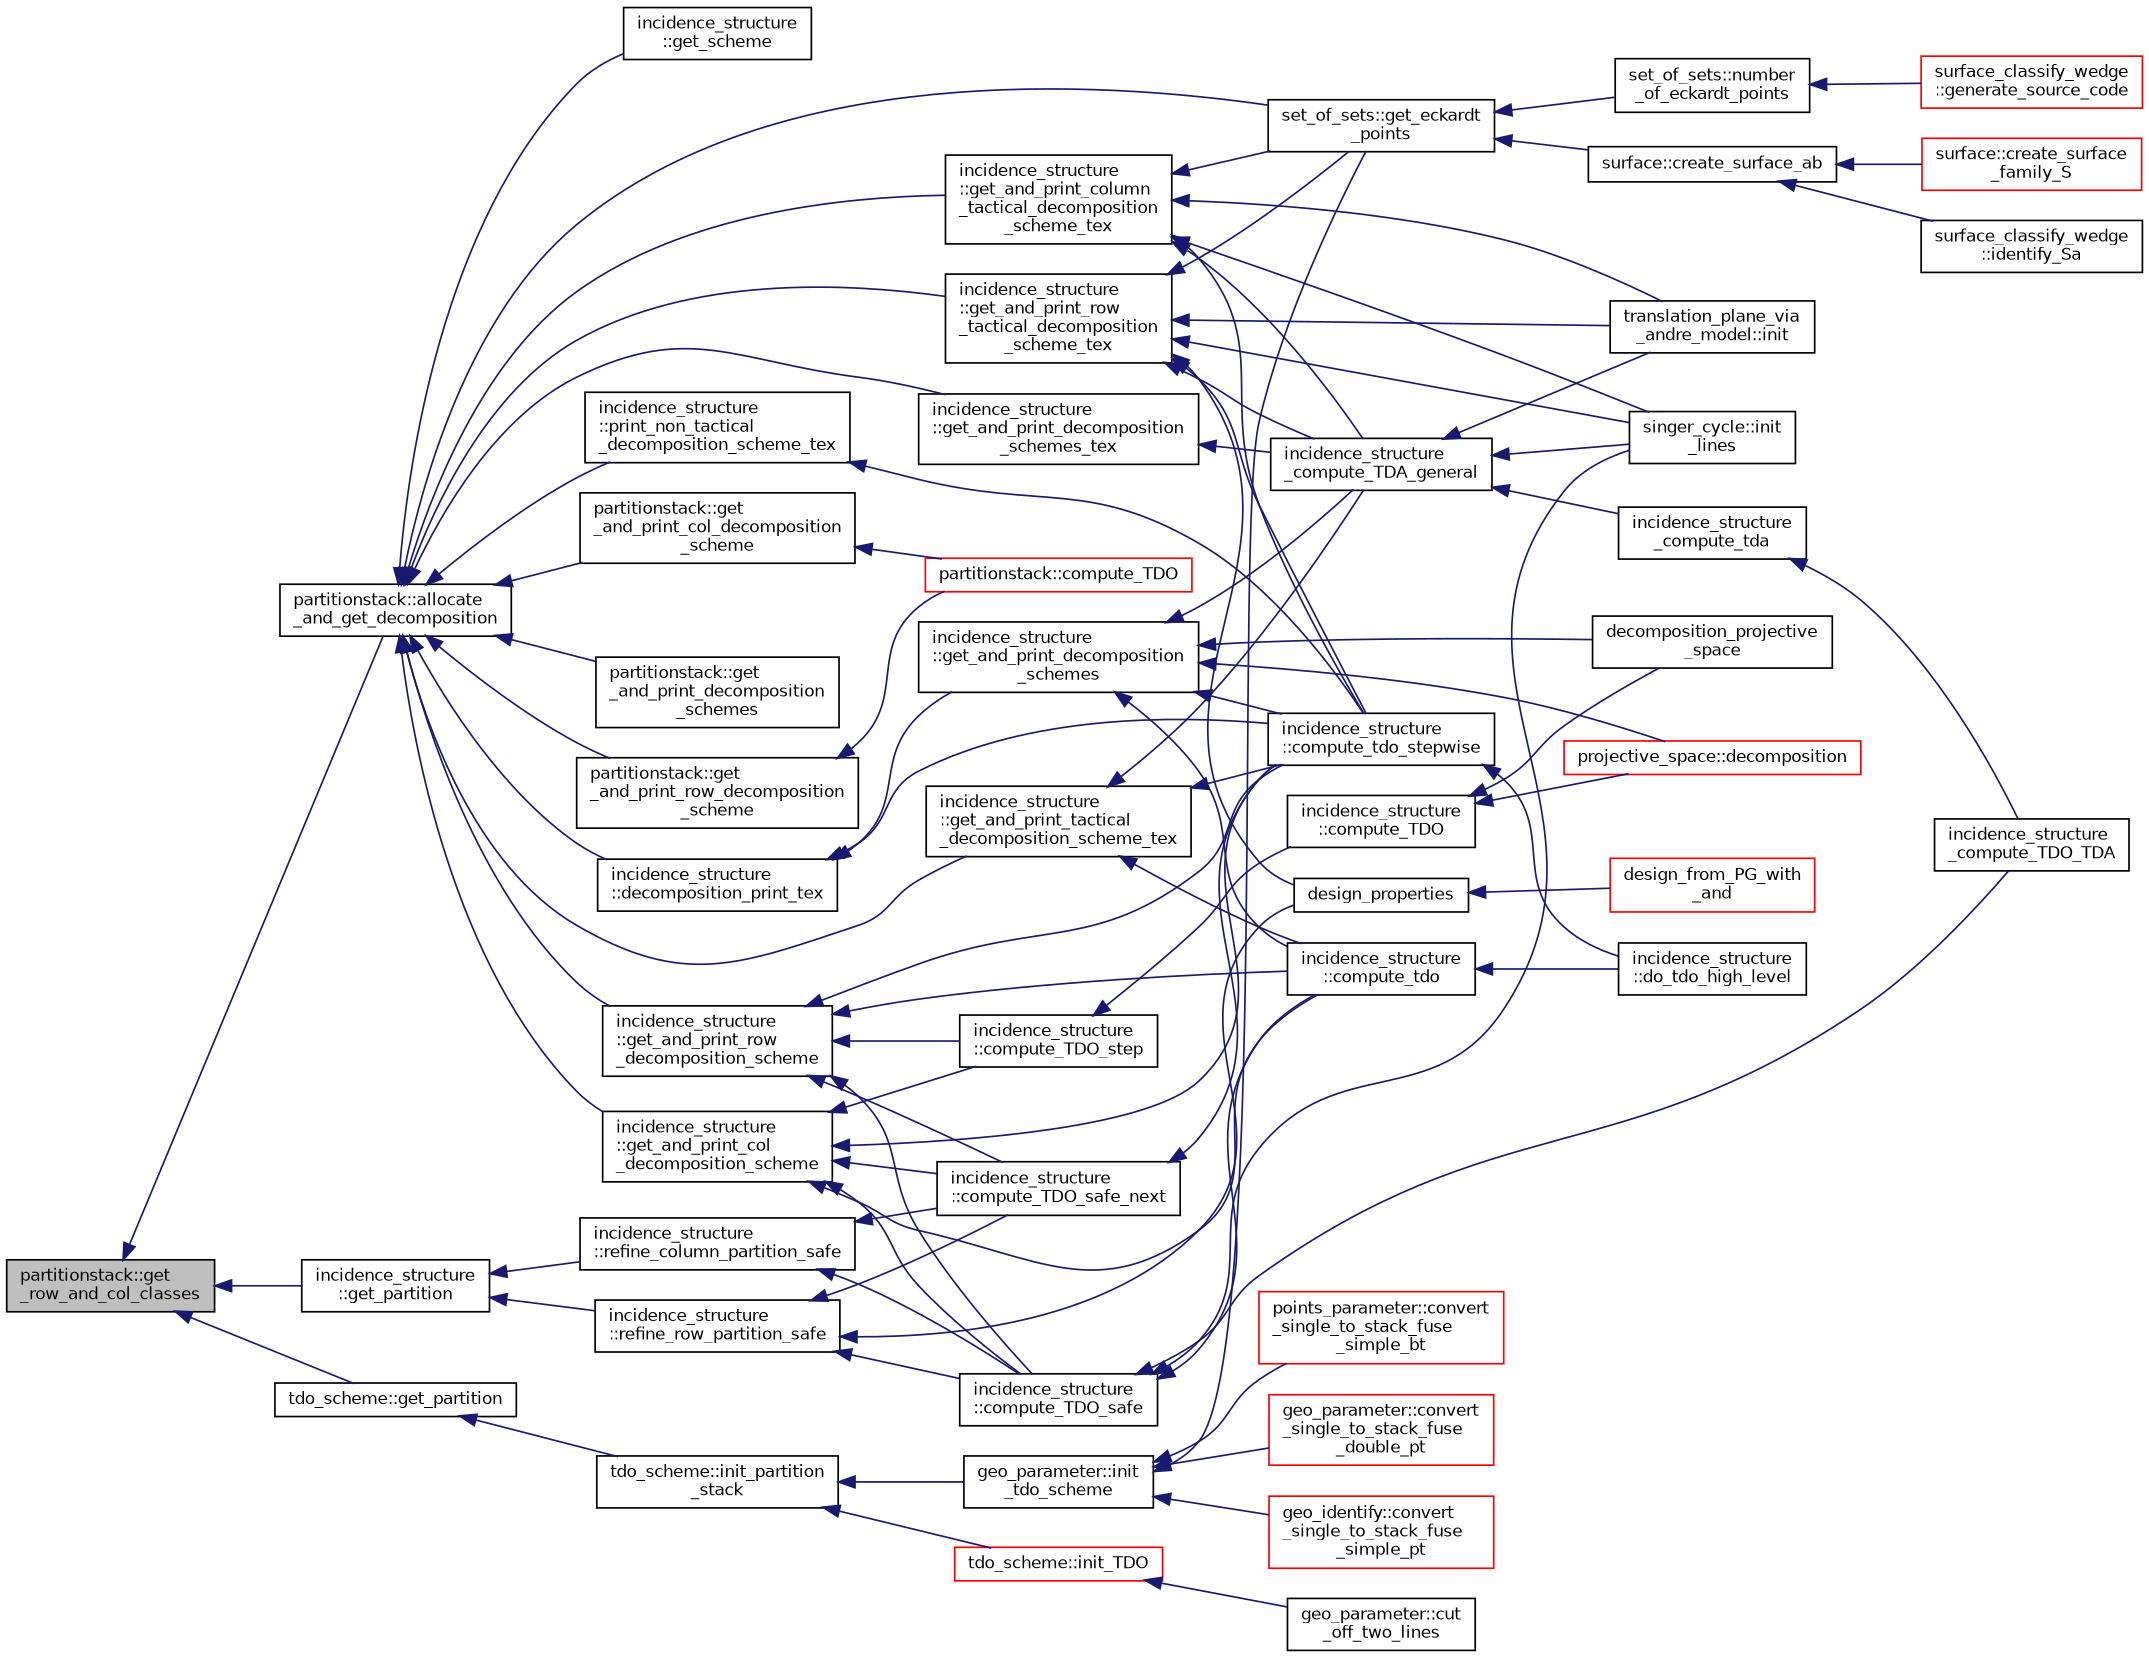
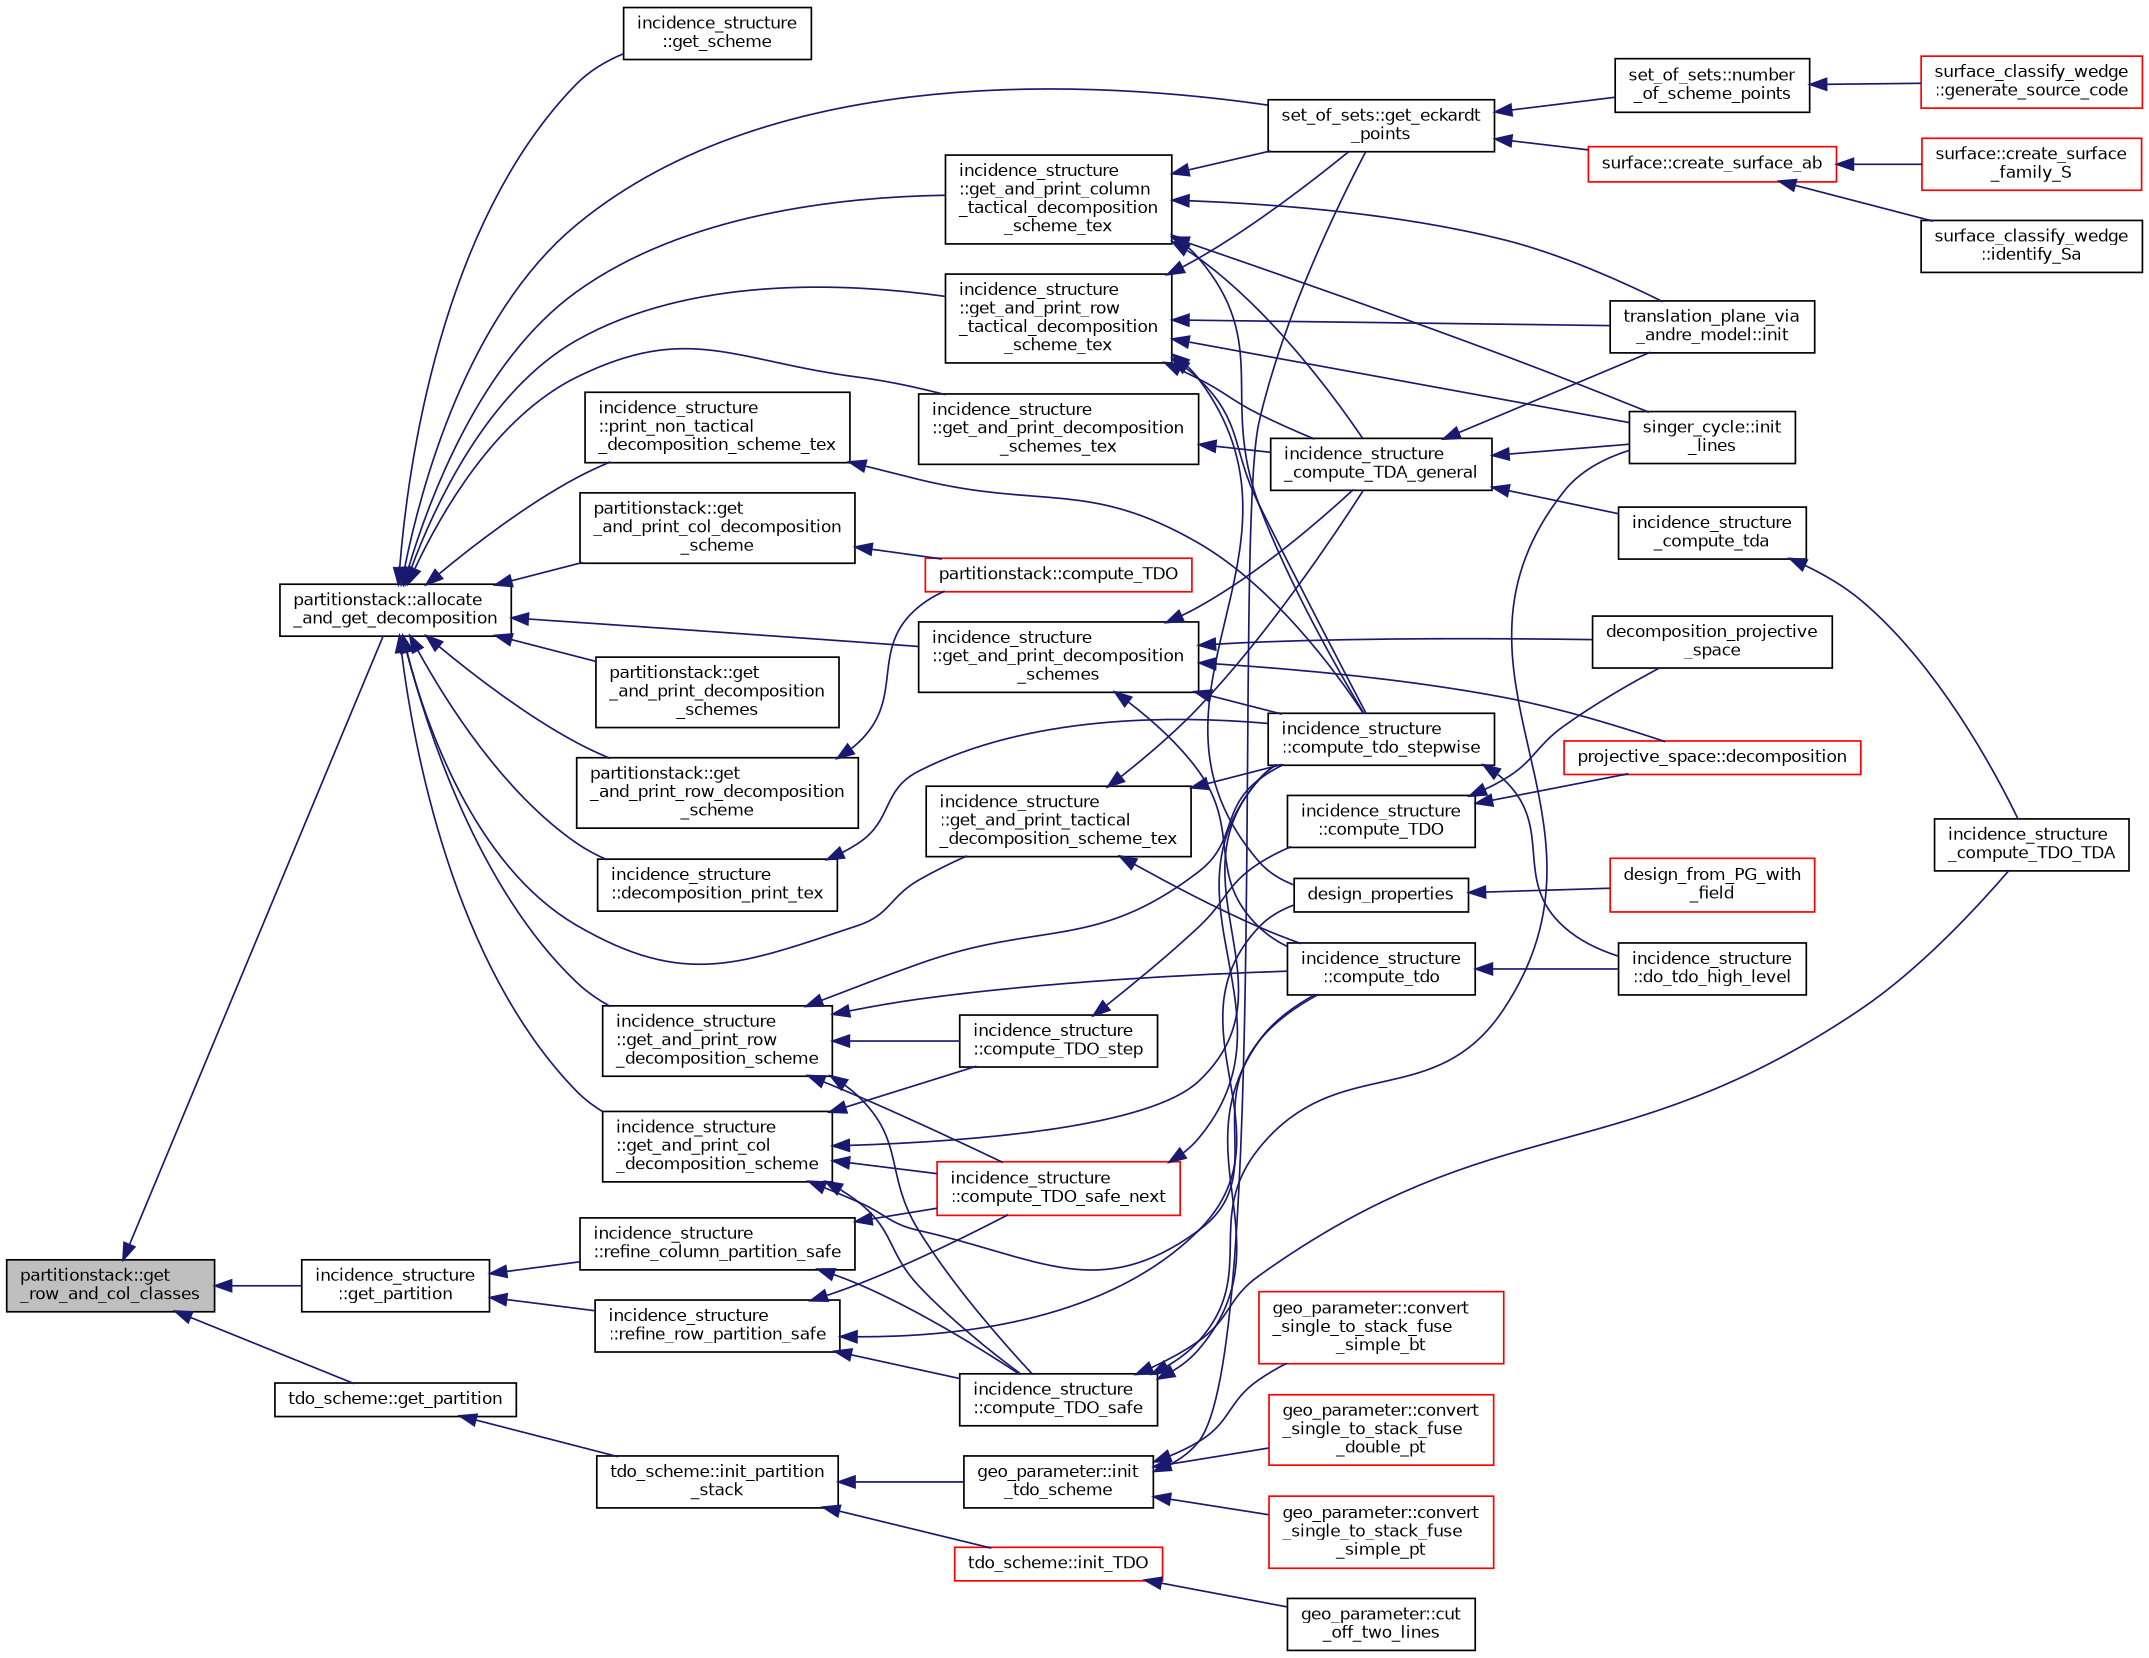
node "set_of_sets::number _of_eckardt_points": label "set_of_sets::number _of_eckardt_points" -> "set_of_sets::number _of_scheme_points"
node "surface::create_surface_ab": color black -> red
edge "incidence_structure ::get_and_print_decomposition _schemes" -> "incidence_structure ::decomposition_print_tex": now "incidence_structure ::get_and_print_decomposition _schemes" -> "partitionstack::allocate _and_get_decomposition"
node "design_from_PG_with _and": label "design_from_PG_with _and" -> "design_from_PG_with _field"
node "incidence_structure ::compute_TDO_safe_next": color black -> red
node "points_parameter::convert _single_to_stack_fuse _simple_bt": label "points_parameter::convert _single_to_stack_fuse _simple_bt" -> "geo_parameter::convert _single_to_stack_fuse _simple_bt"
node "geo_identify::convert _single_to_stack_fuse _simple_pt": label "geo_identify::convert _single_to_stack_fuse _simple_pt" -> "geo_parameter::convert _single_to_stack_fuse _simple_pt"
